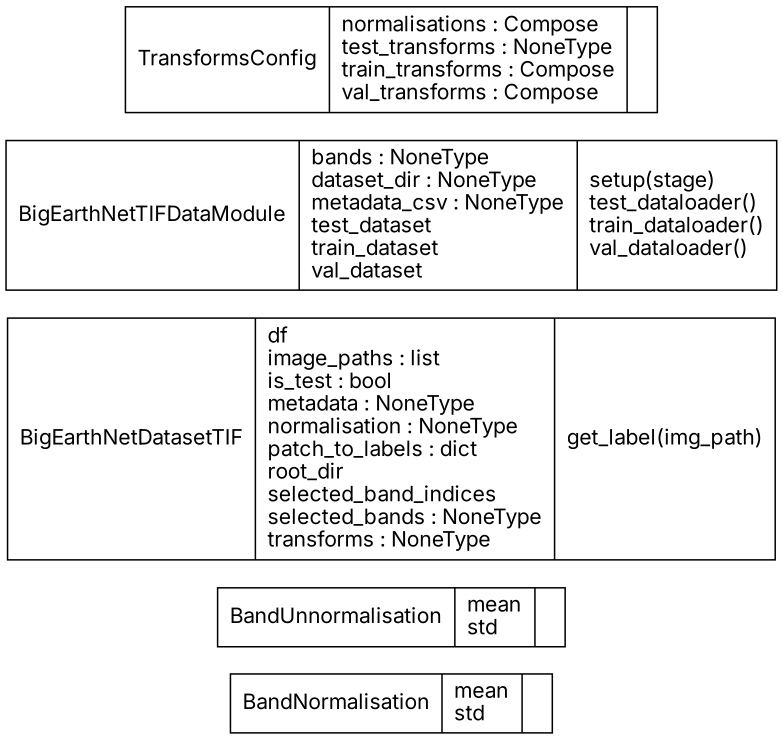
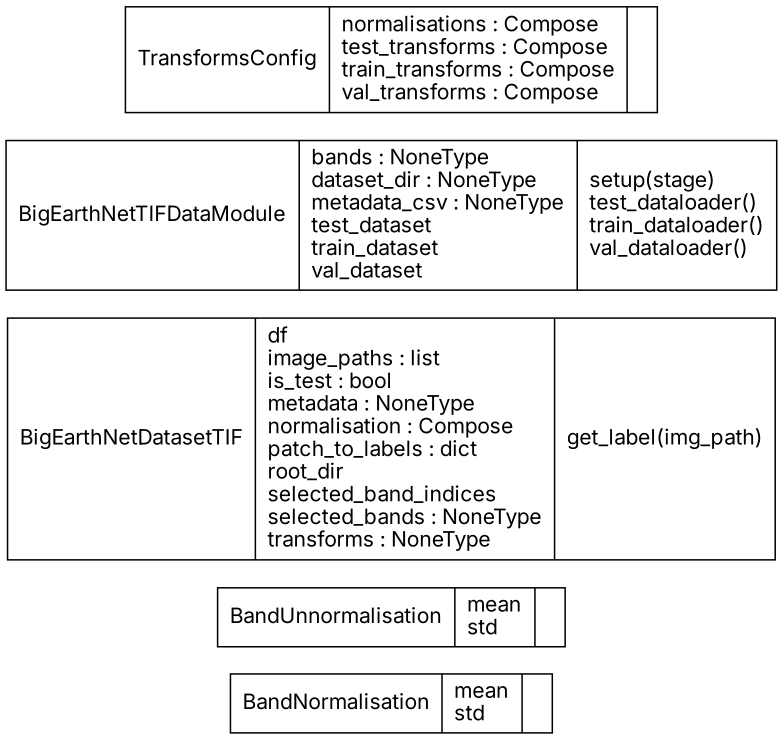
node "TransformsConfig": text "test_transforms : NoneType" -> "test_transforms : Compose"
node "BigEarthNetDatasetTIF": text "normalisation : NoneType" -> "normalisation : Compose"
